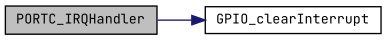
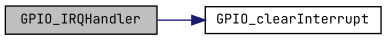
node "PORTC_IRQHandler": label "PORTC_IRQHandler" -> "GPIO_IRQHandler"
